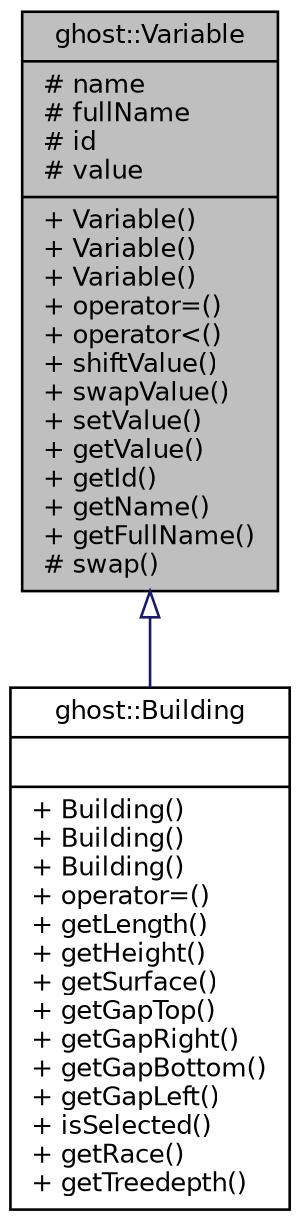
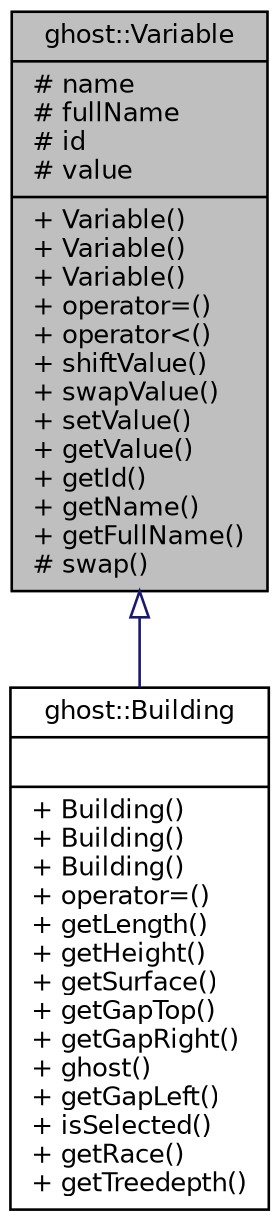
node "ghost::Building": text "+ getGapBottom()" -> "+ ghost()"
